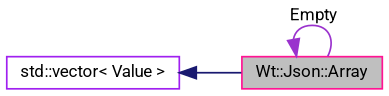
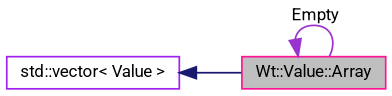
node "Wt::Json::Array": label "Wt::Json::Array" -> "Wt::Value::Array"
